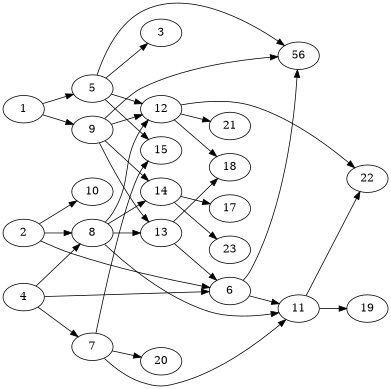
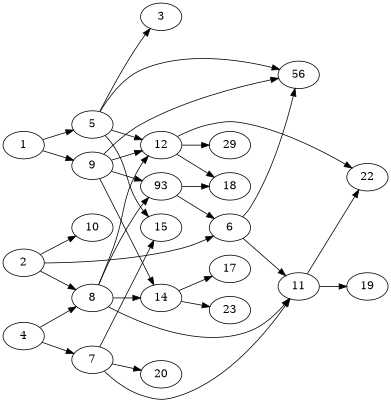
node "21": label "21" -> "29"
node "13": label "13" -> "93"
edge "4" -> "6": removed
